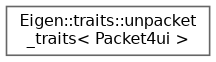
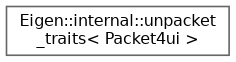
node "Eigen::traits::unpacket _traits< Packet4ui >": label "Eigen::traits::unpacket _traits< Packet4ui >" -> "Eigen::internal::unpacket _traits< Packet4ui >"
